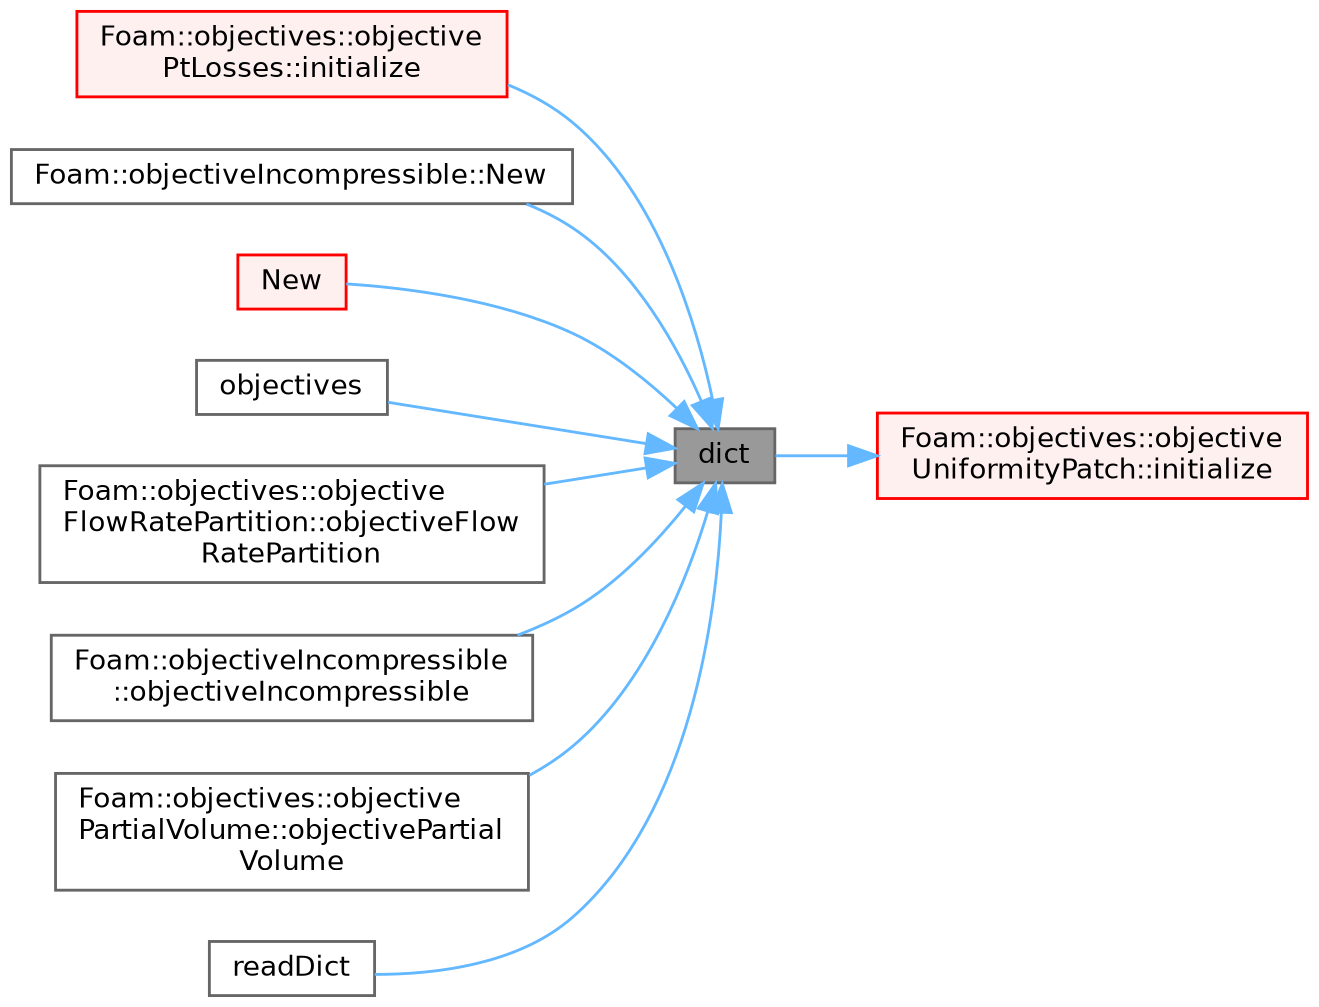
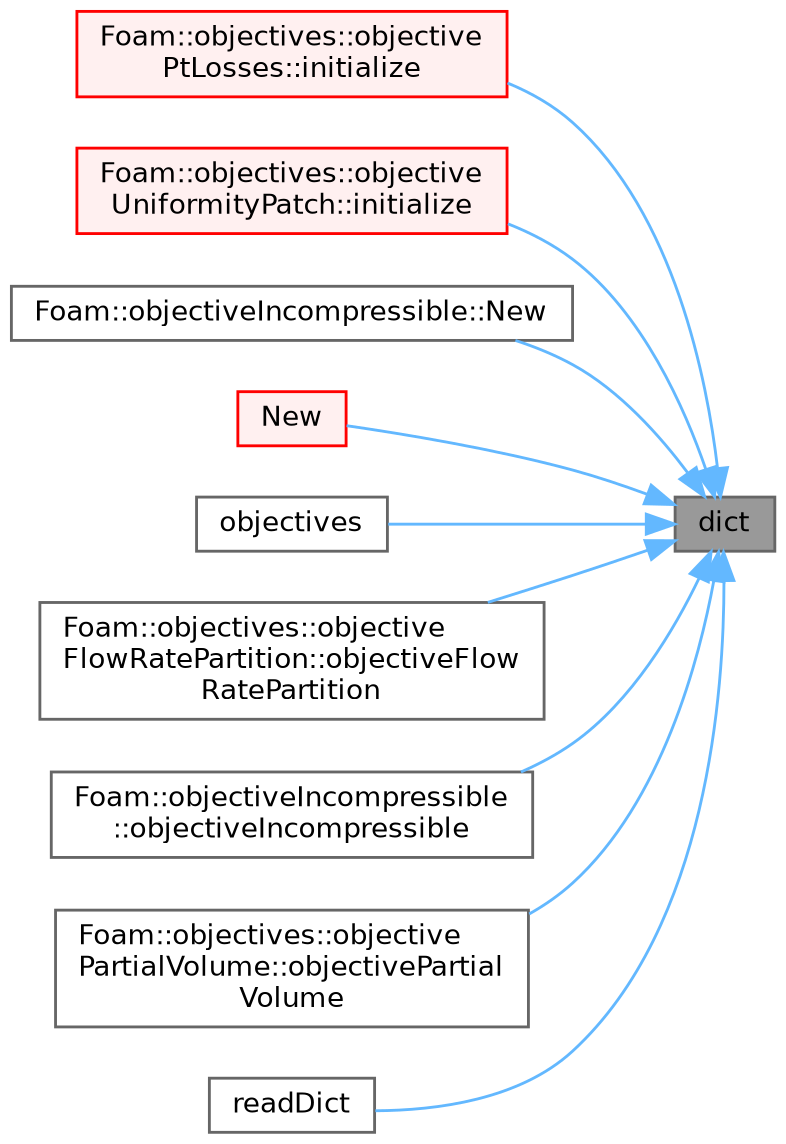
edge "dict" -> "Foam::objectives::objective UniformityPatch::initialize": reversed
